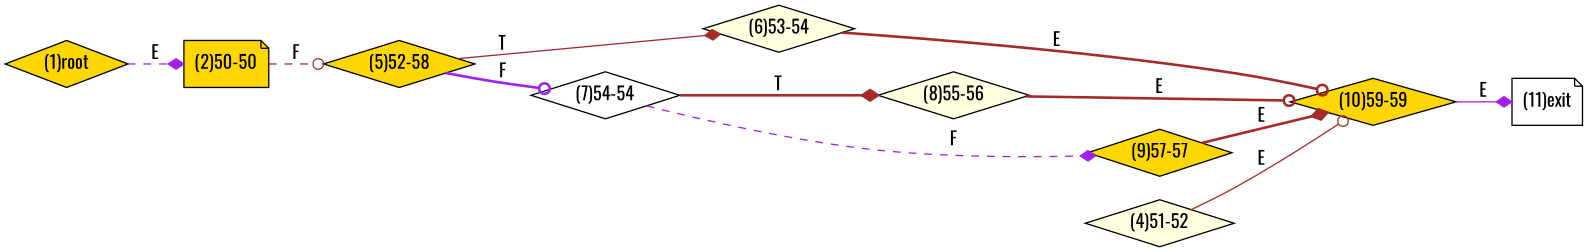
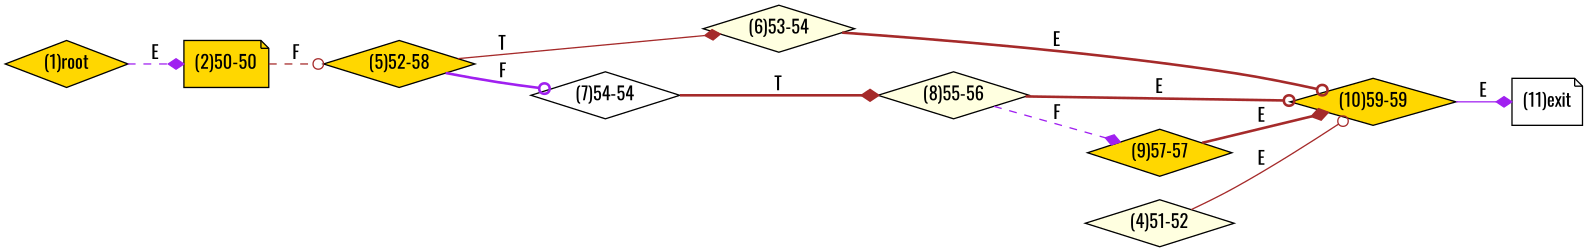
edge "(7)54-54" -> "(9)57-57": now "(8)55-56" -> "(9)57-57"
